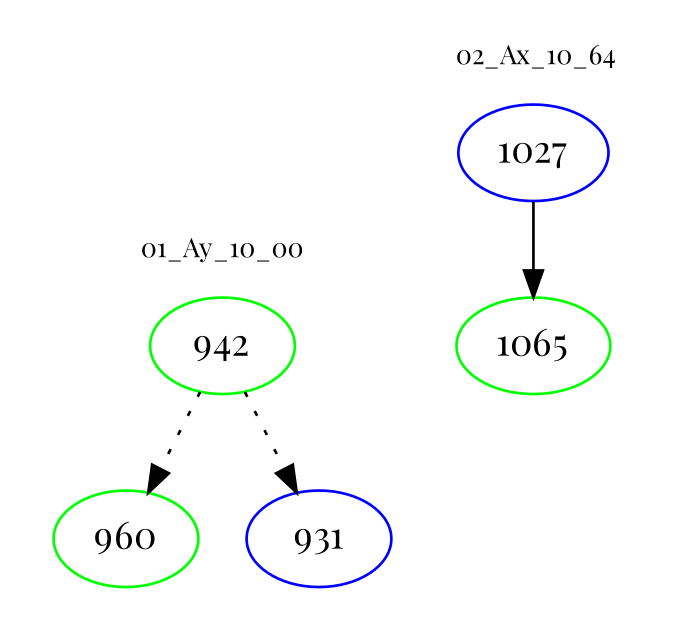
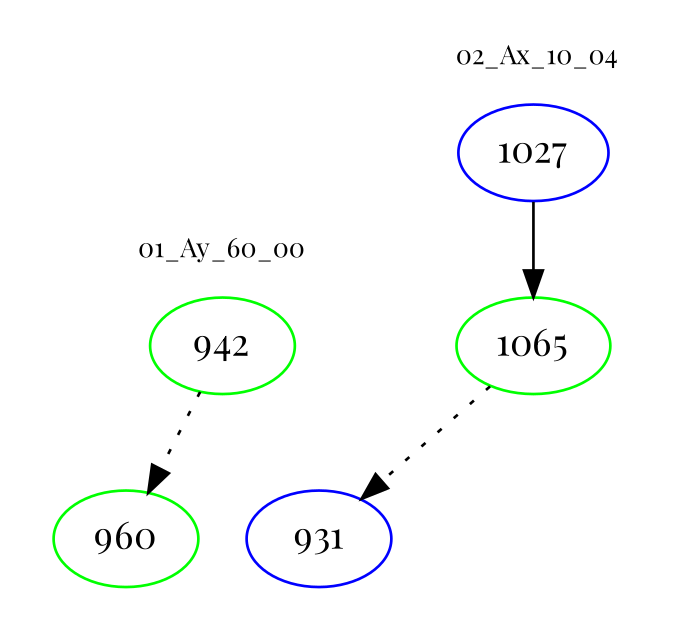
cluster "02_Ax_10_64": label "02_Ax_10_64" -> "02_Ax_10_04"
cluster "01_Ay_10_00": label "01_Ay_10_00" -> "01_Ay_60_00"
edge "942" -> "931": now "1065" -> "931"
